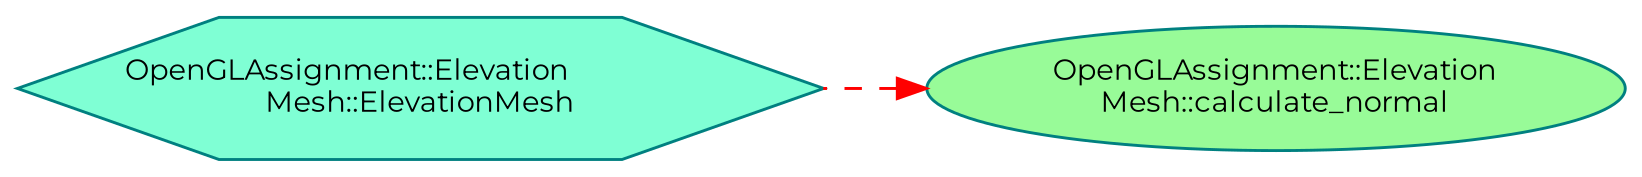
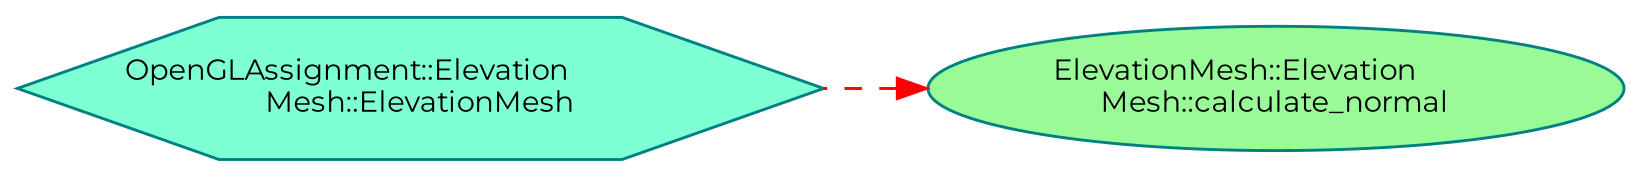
node "OpenGLAssignment::Elevation Mesh::calculate_normal": label "OpenGLAssignment::Elevation Mesh::calculate_normal" -> "ElevationMesh::Elevation Mesh::calculate_normal"
